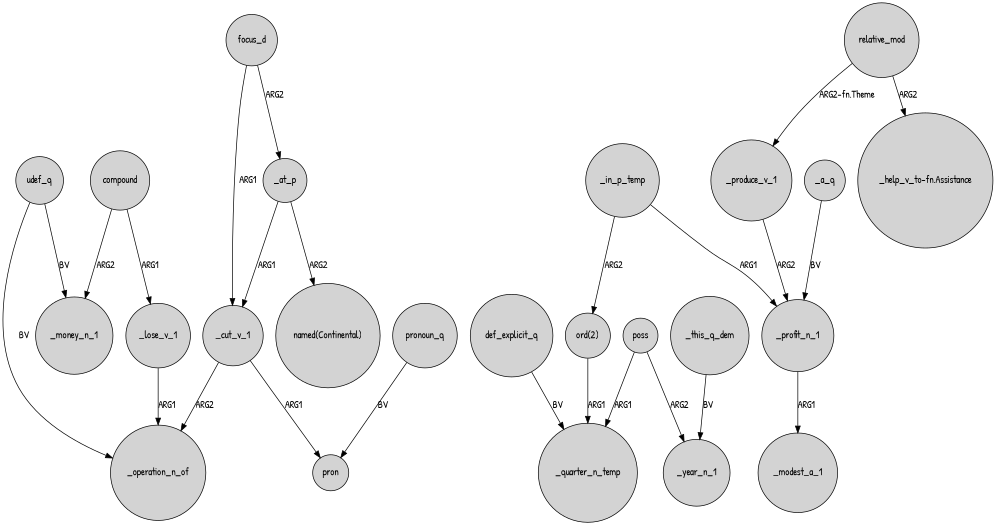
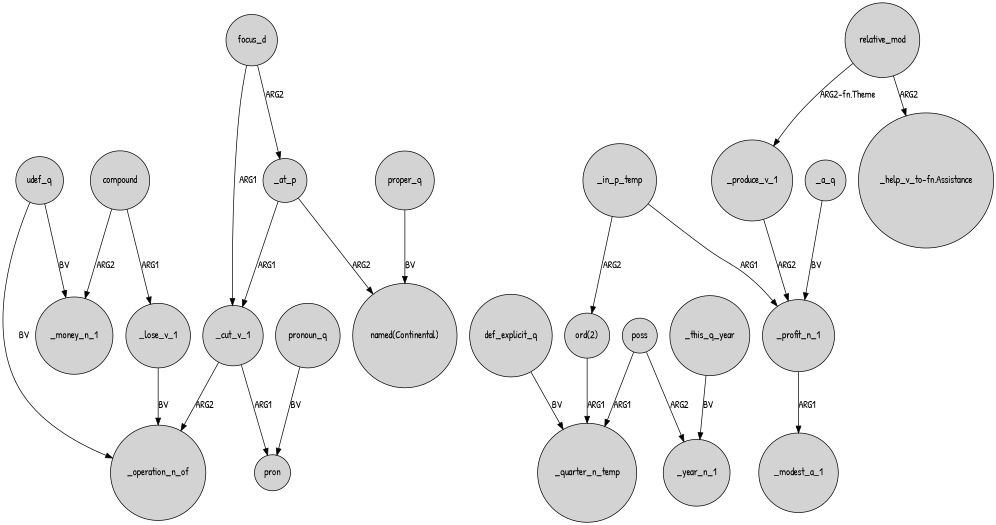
node "proper_q": added
node "_this_q_dem": label "_this_q_dem" -> "_this_q_year"
edge "_lose_v_1" -> "_operation_n_of": label "ARG1" -> "BV"
